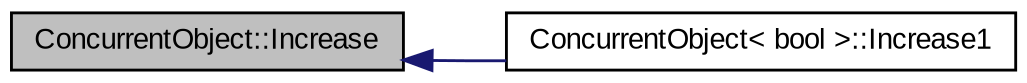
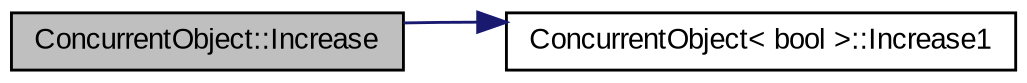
edge "ConcurrentObject< bool >::Increase1" -> "ConcurrentObject::Increase": reversed
